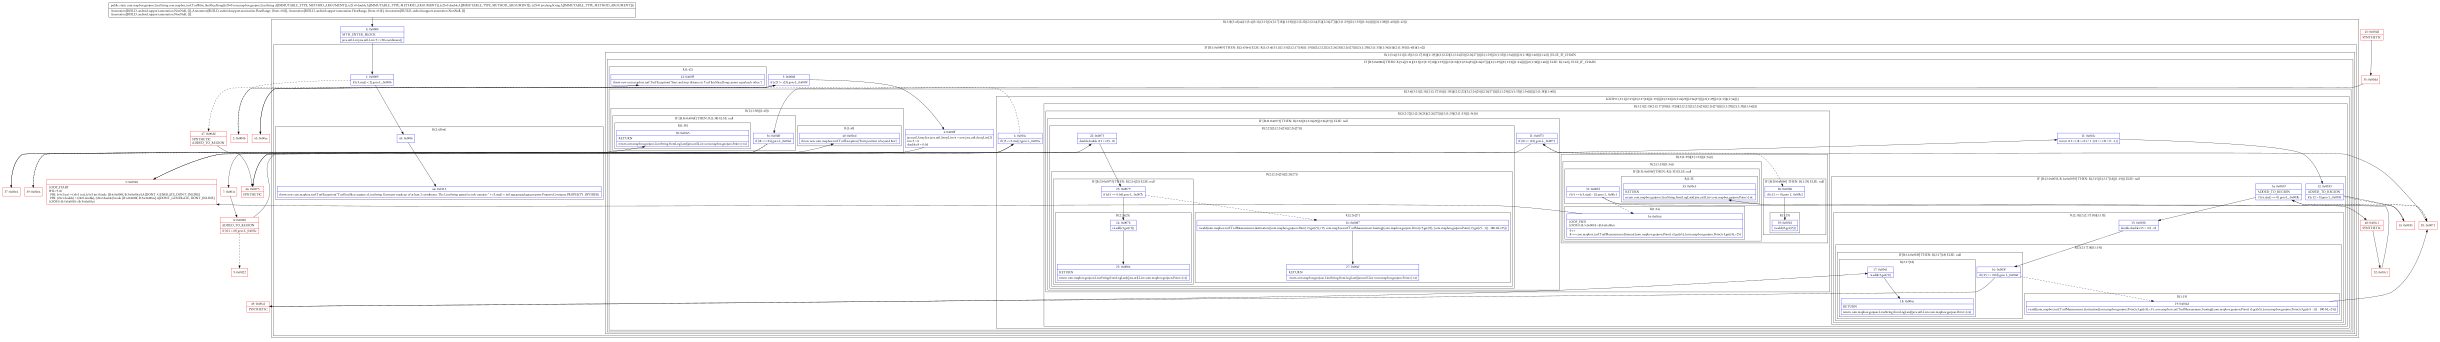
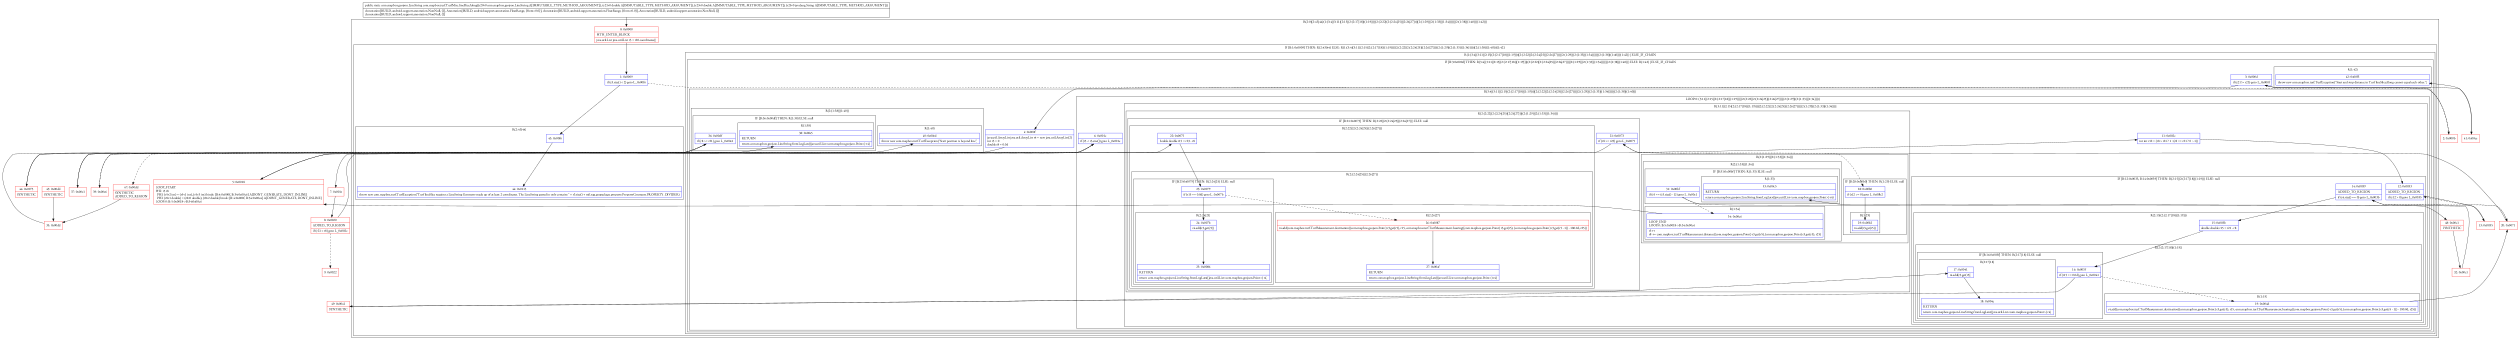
node "0: 0x0000": color blue -> red
edge "47: 0x00dd" -> "46: 0x0075": now "47: 0x00dd" -> "35: 0x00dd"
edge "12: 0x0033" -> "20: 0x0071": reversed
node "26: 0x0087": color blue -> red
